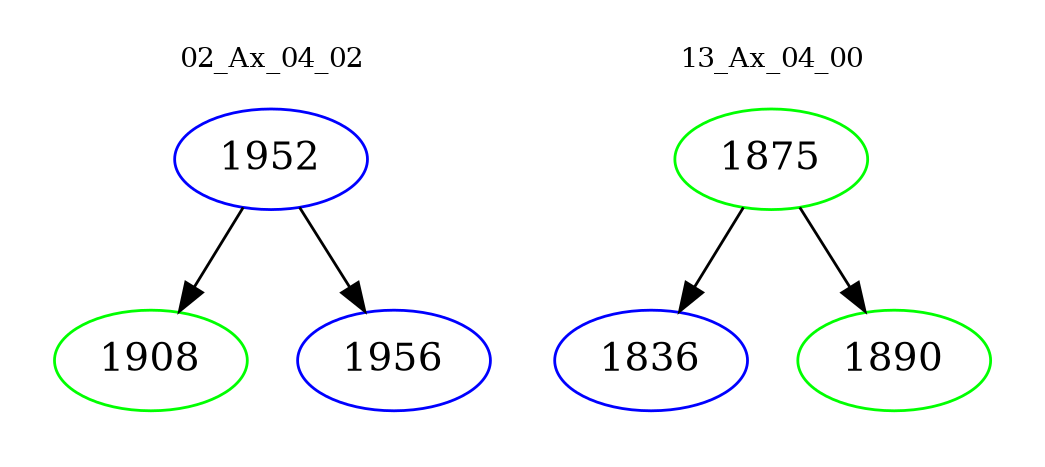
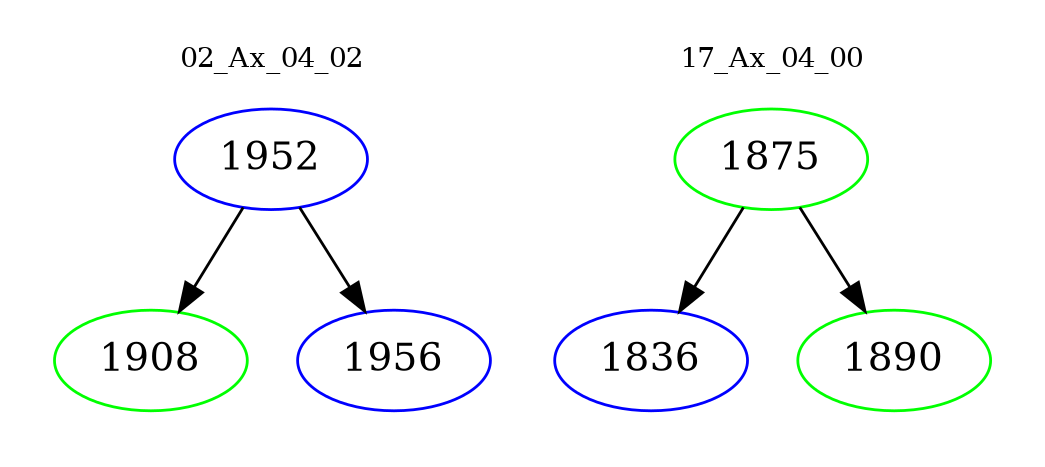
cluster "13_Ax_04_00": label "13_Ax_04_00" -> "17_Ax_04_00"
